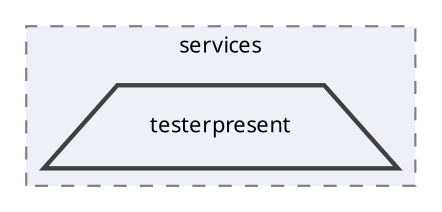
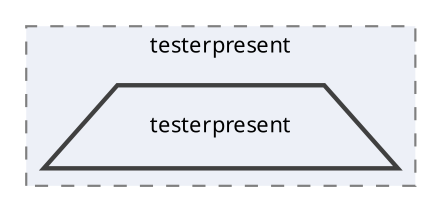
cluster "services": label "services" -> "testerpresent"
